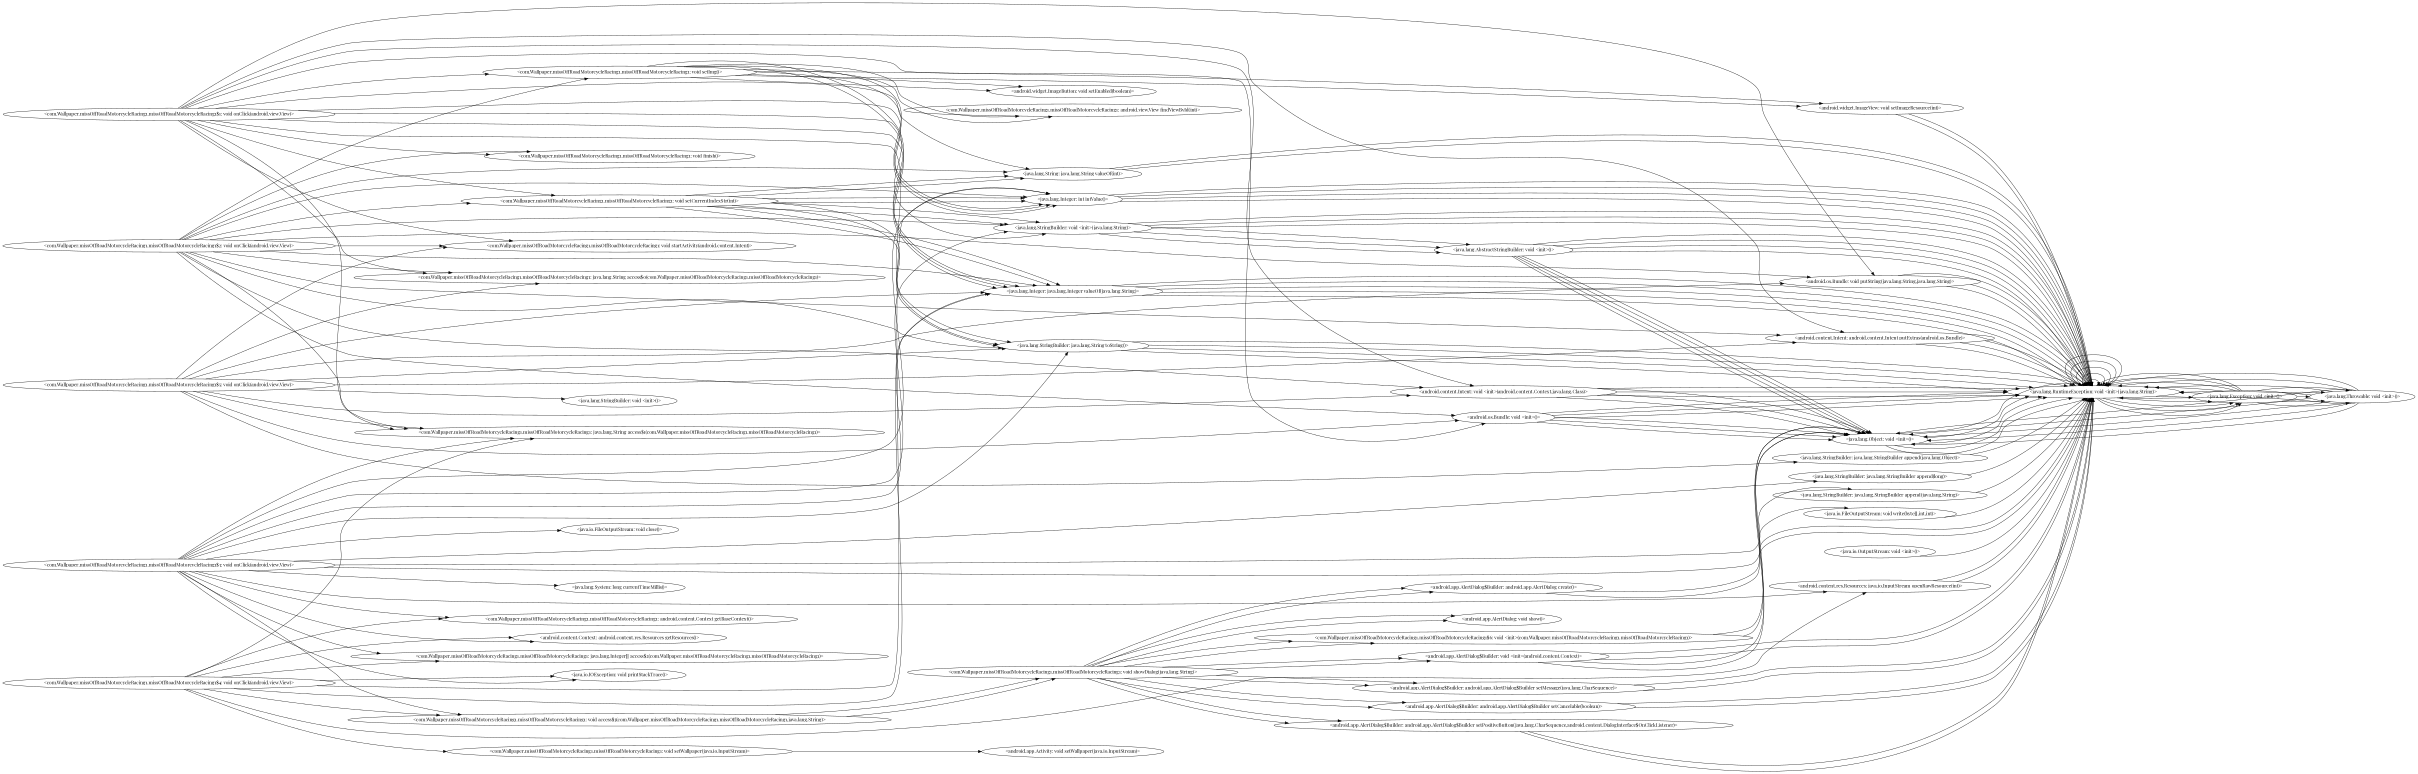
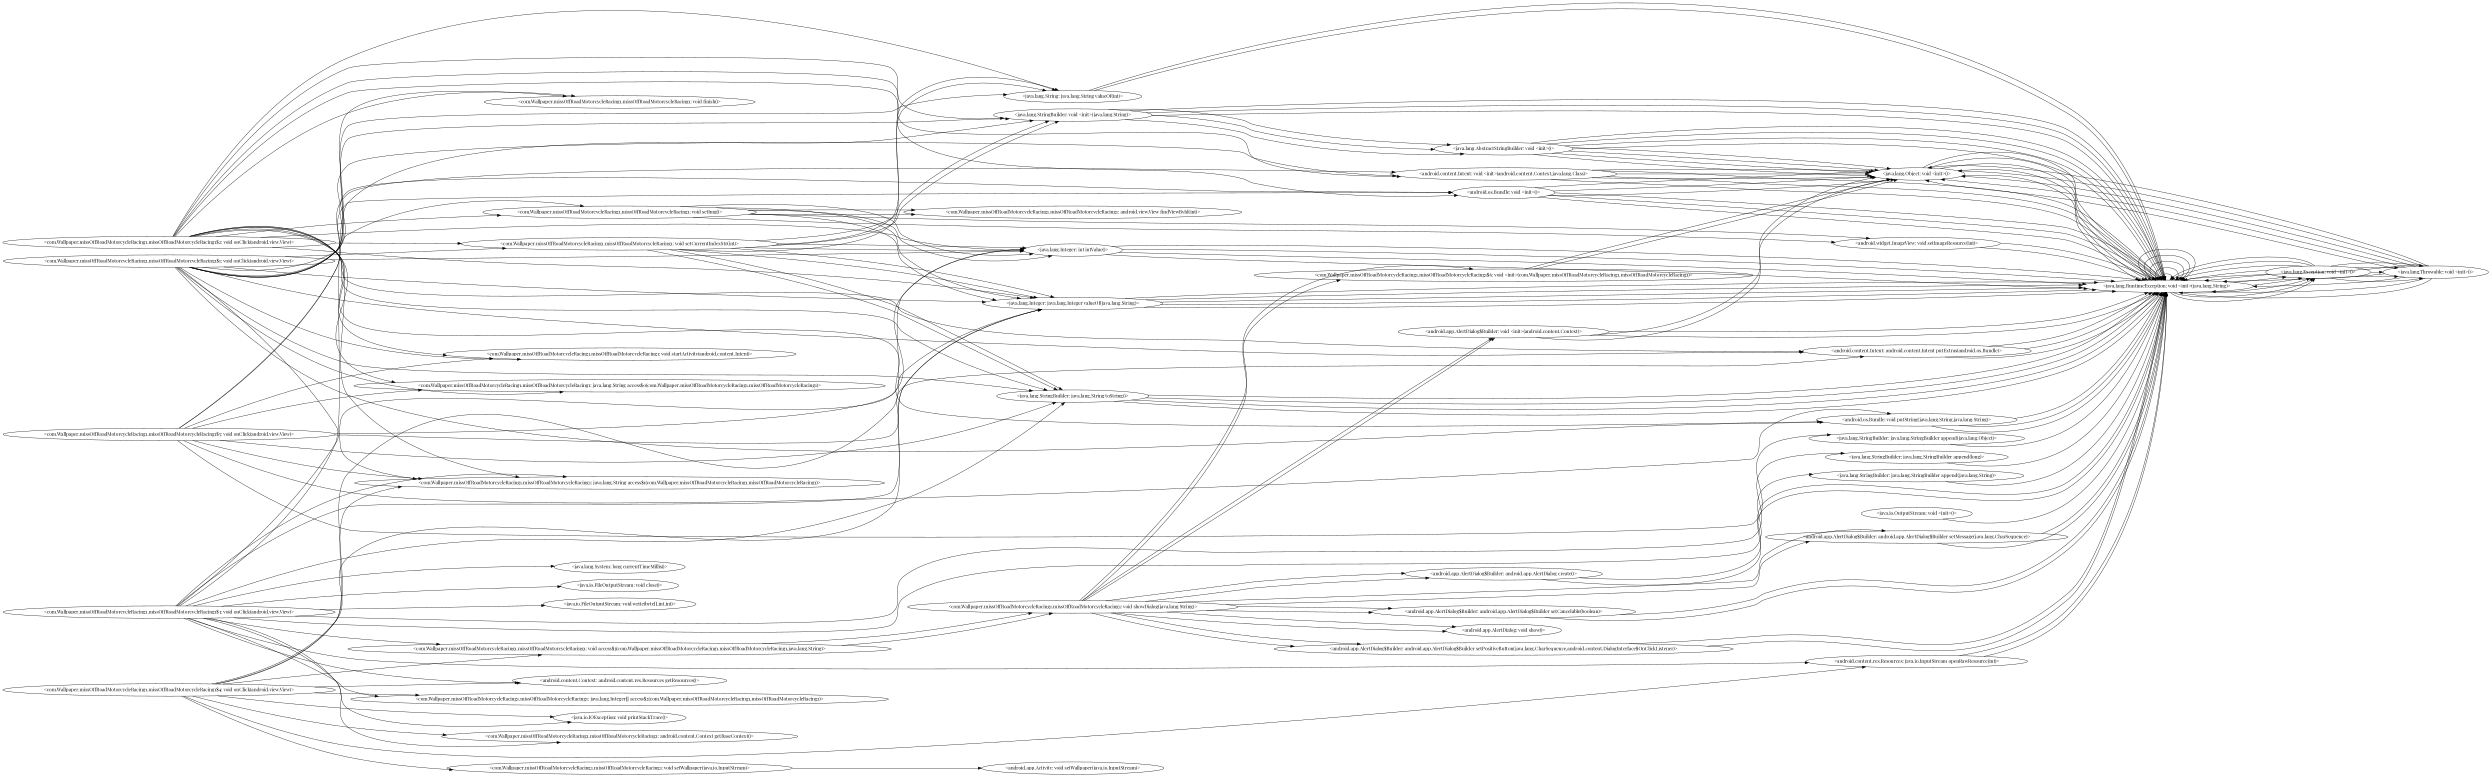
node "<android.widget.ImageButton: void setEnabled(boolean)>": removed
node "<java.lang.StringBuilder: void <init>()>": removed
edge "<java.io.FileOutputStream: void write(byte[],int,int)>" -> "<java.lang.RuntimeException: void <init>(java.lang.String)>": removed
